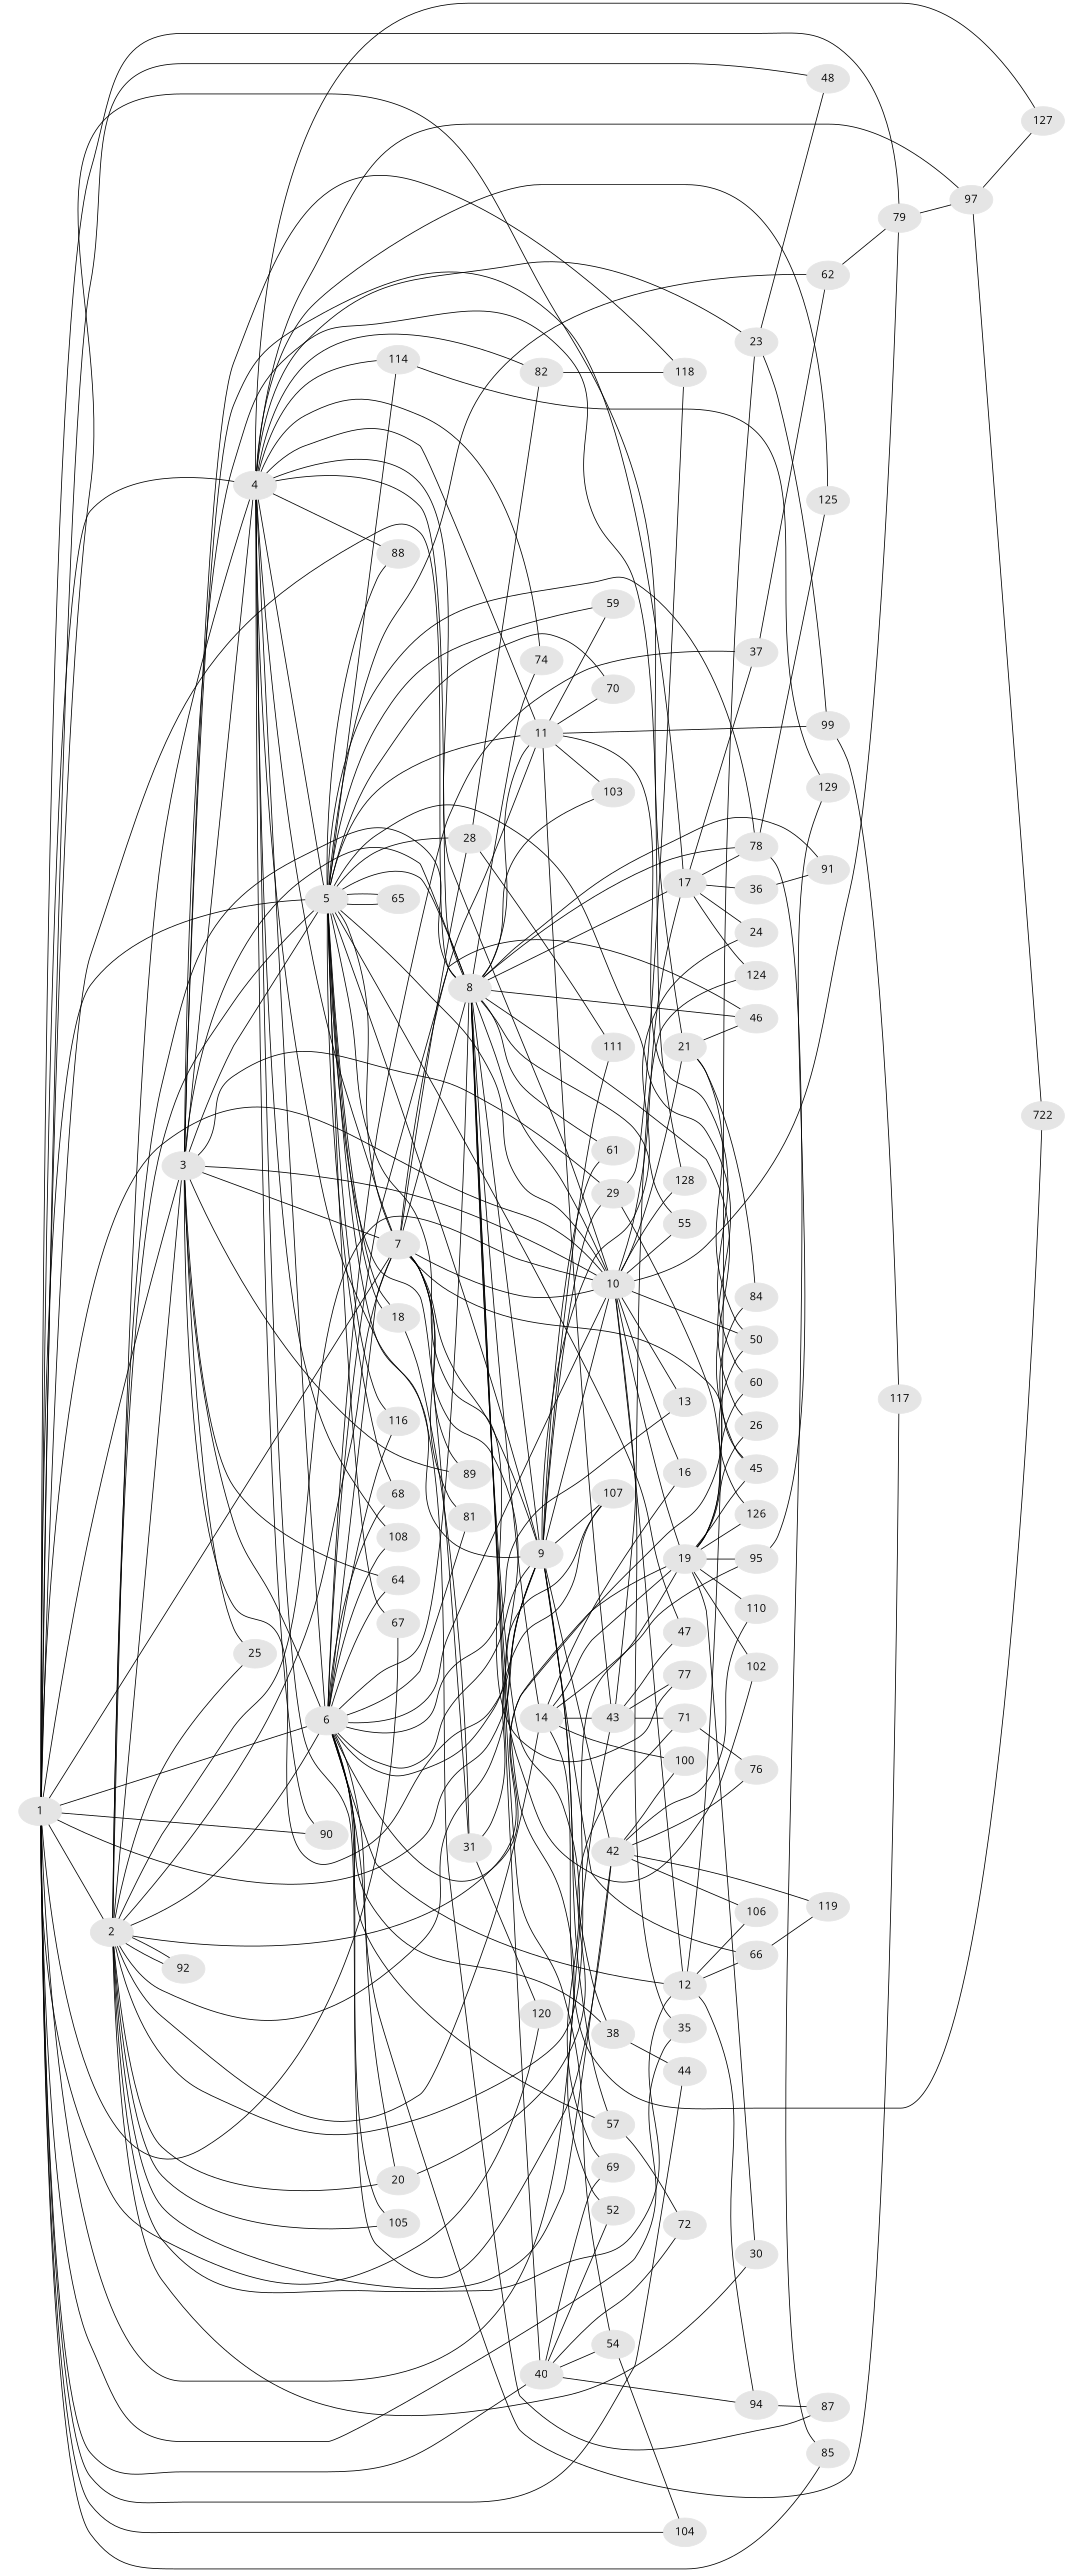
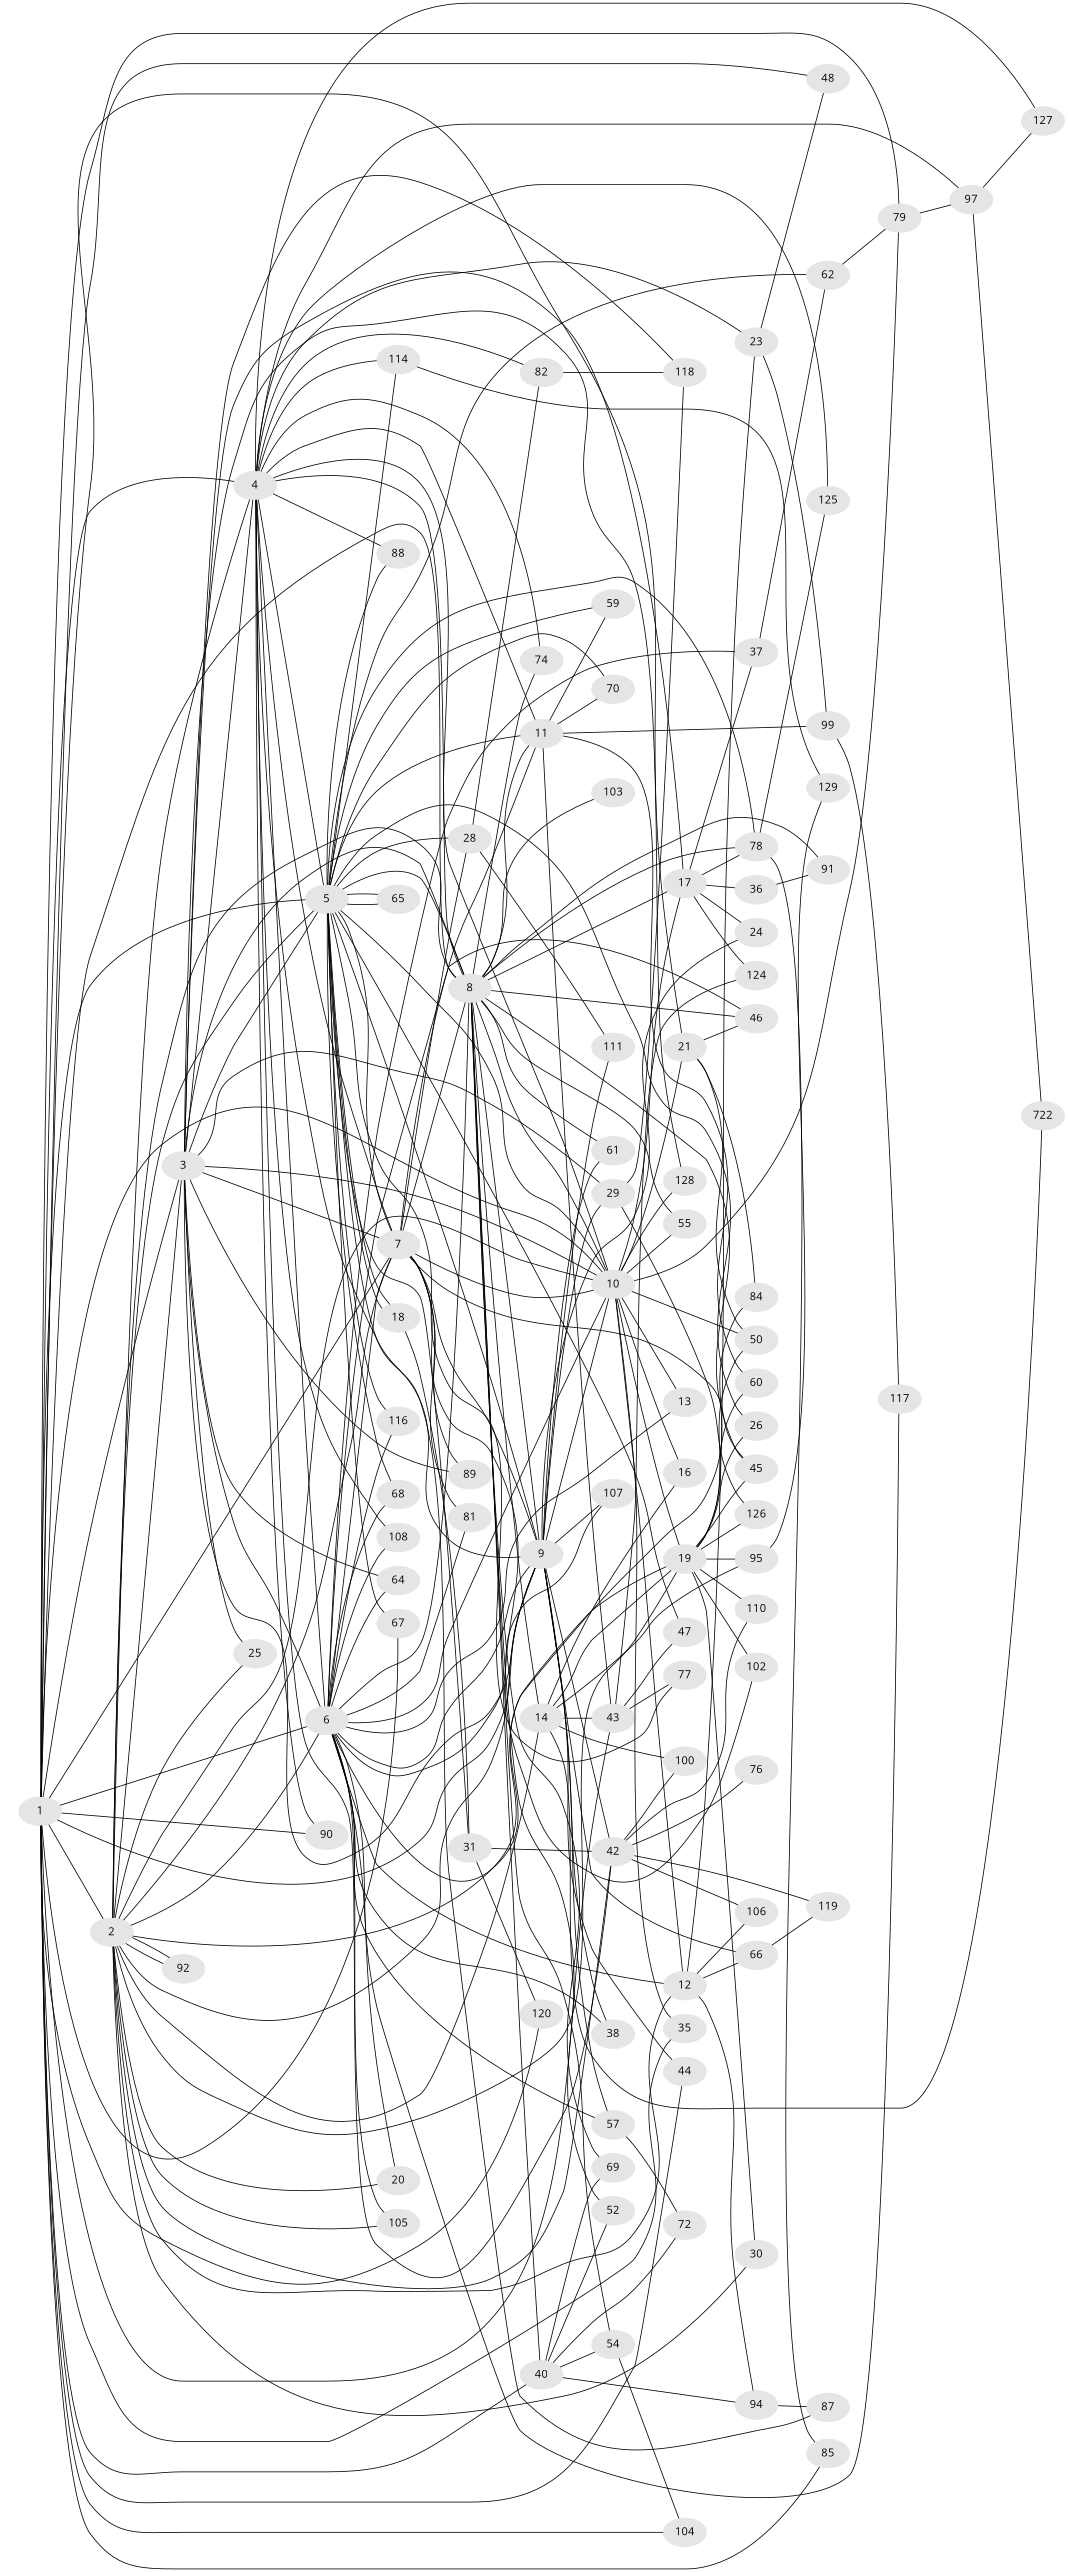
edge "11" -- "103": removed
edge "107" -- "31": now "42" -- "31"
node "71": removed
edge "38" -- "44": now "9" -- "44"
